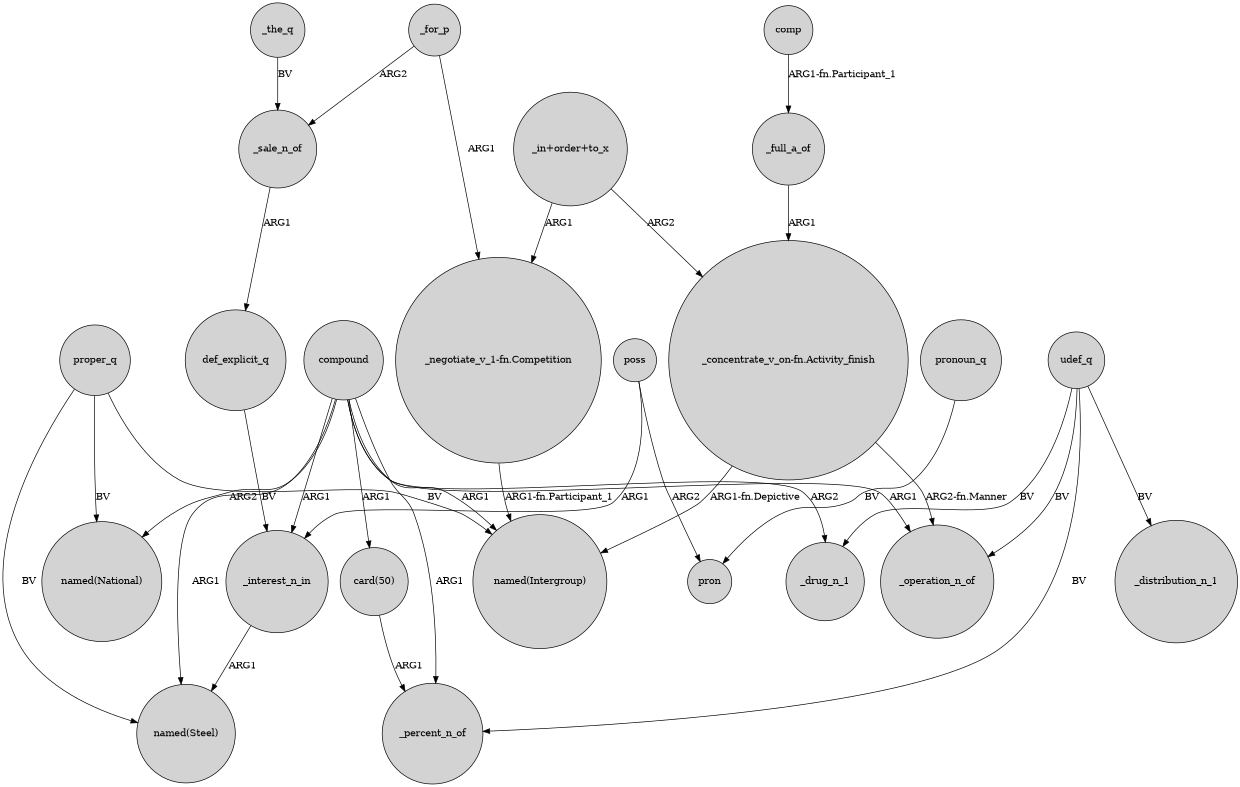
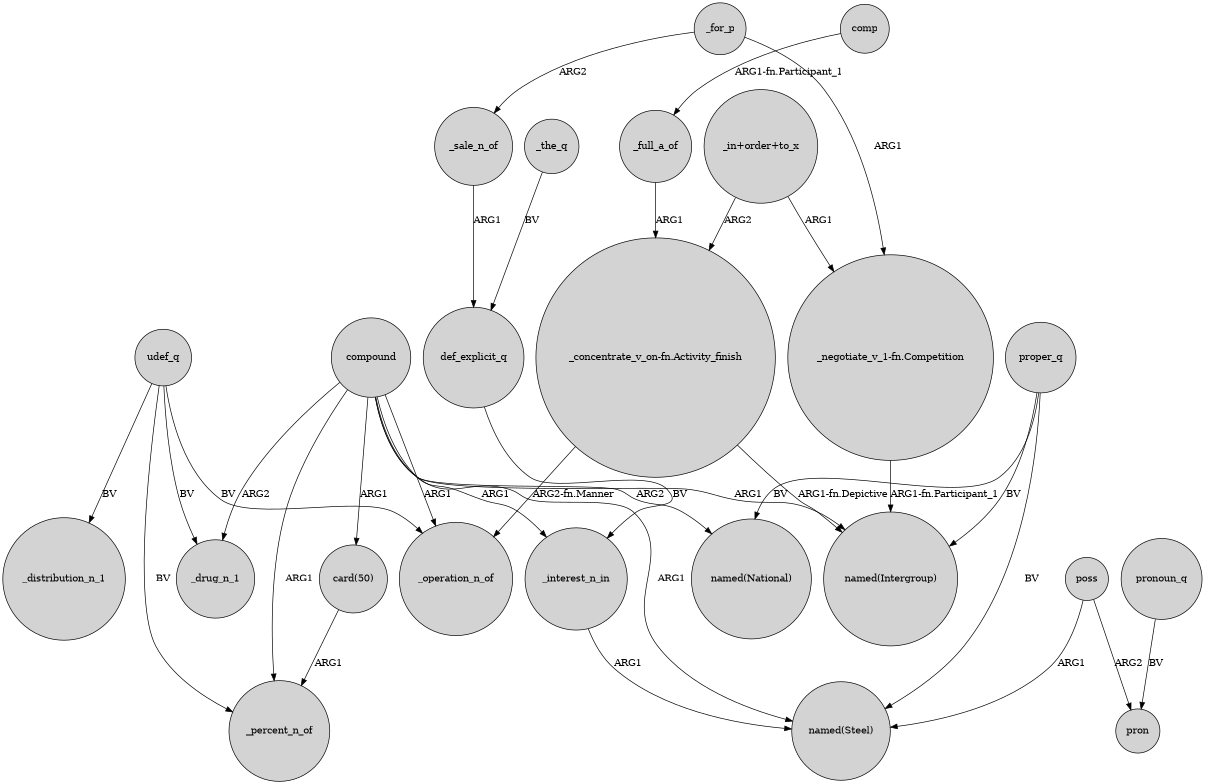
edge "_the_q" -> "_sale_n_of": now "_the_q" -> "def_explicit_q"
edge "poss" -> "_interest_n_in": now "poss" -> "named(Steel)"
